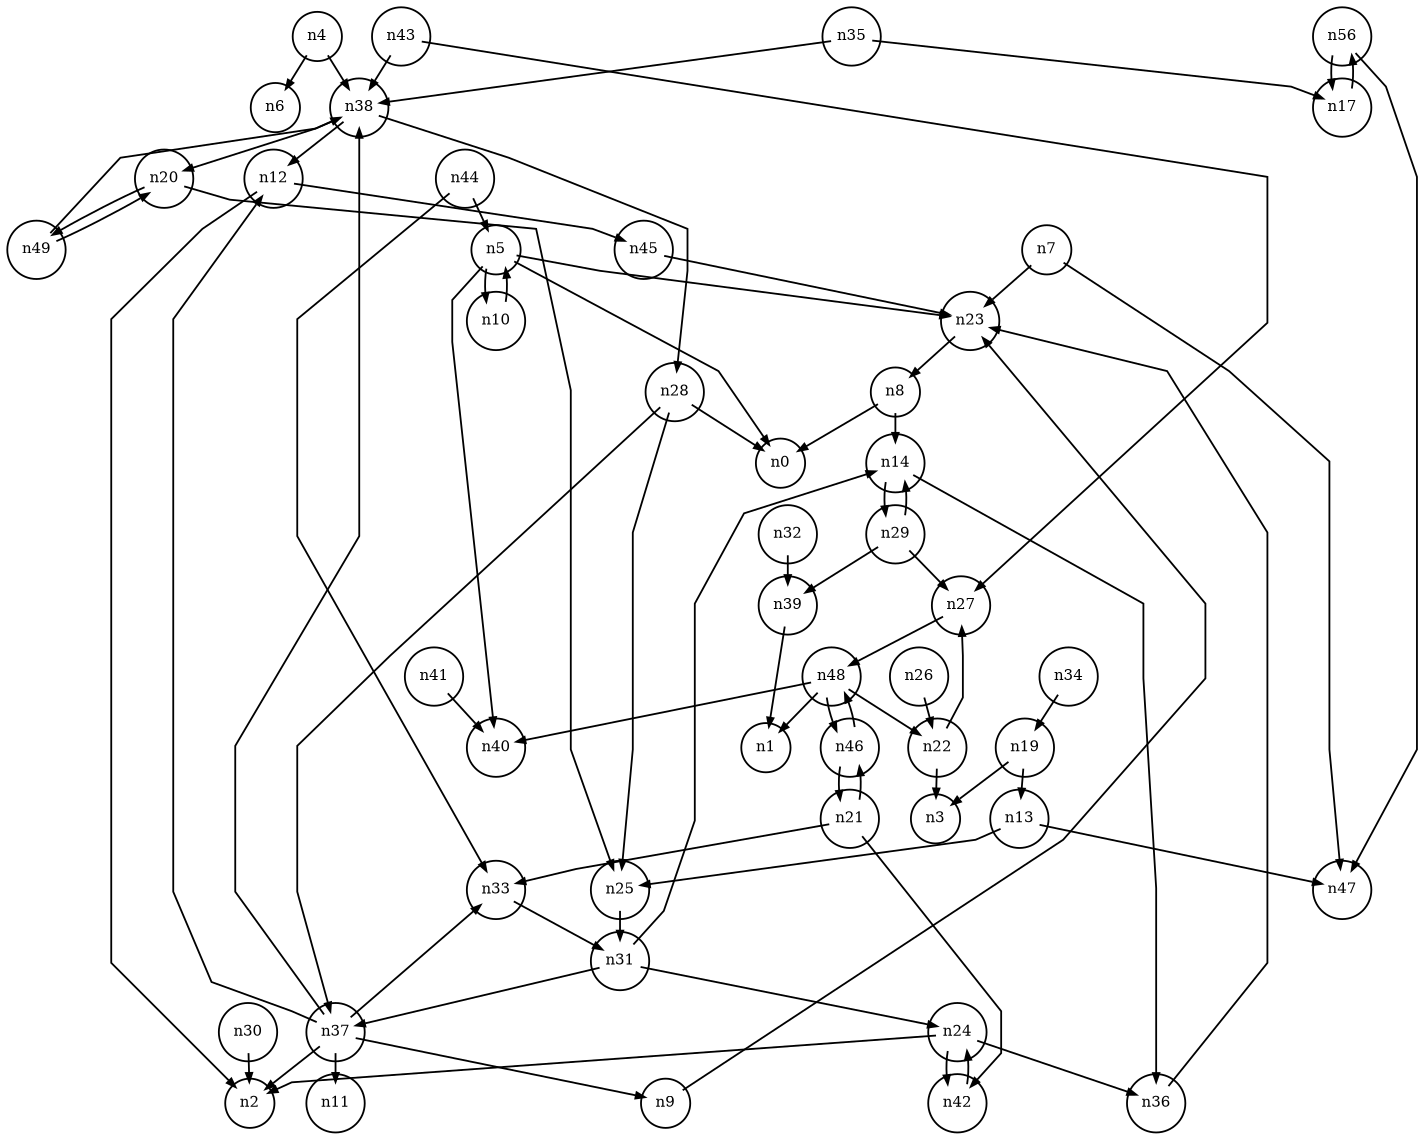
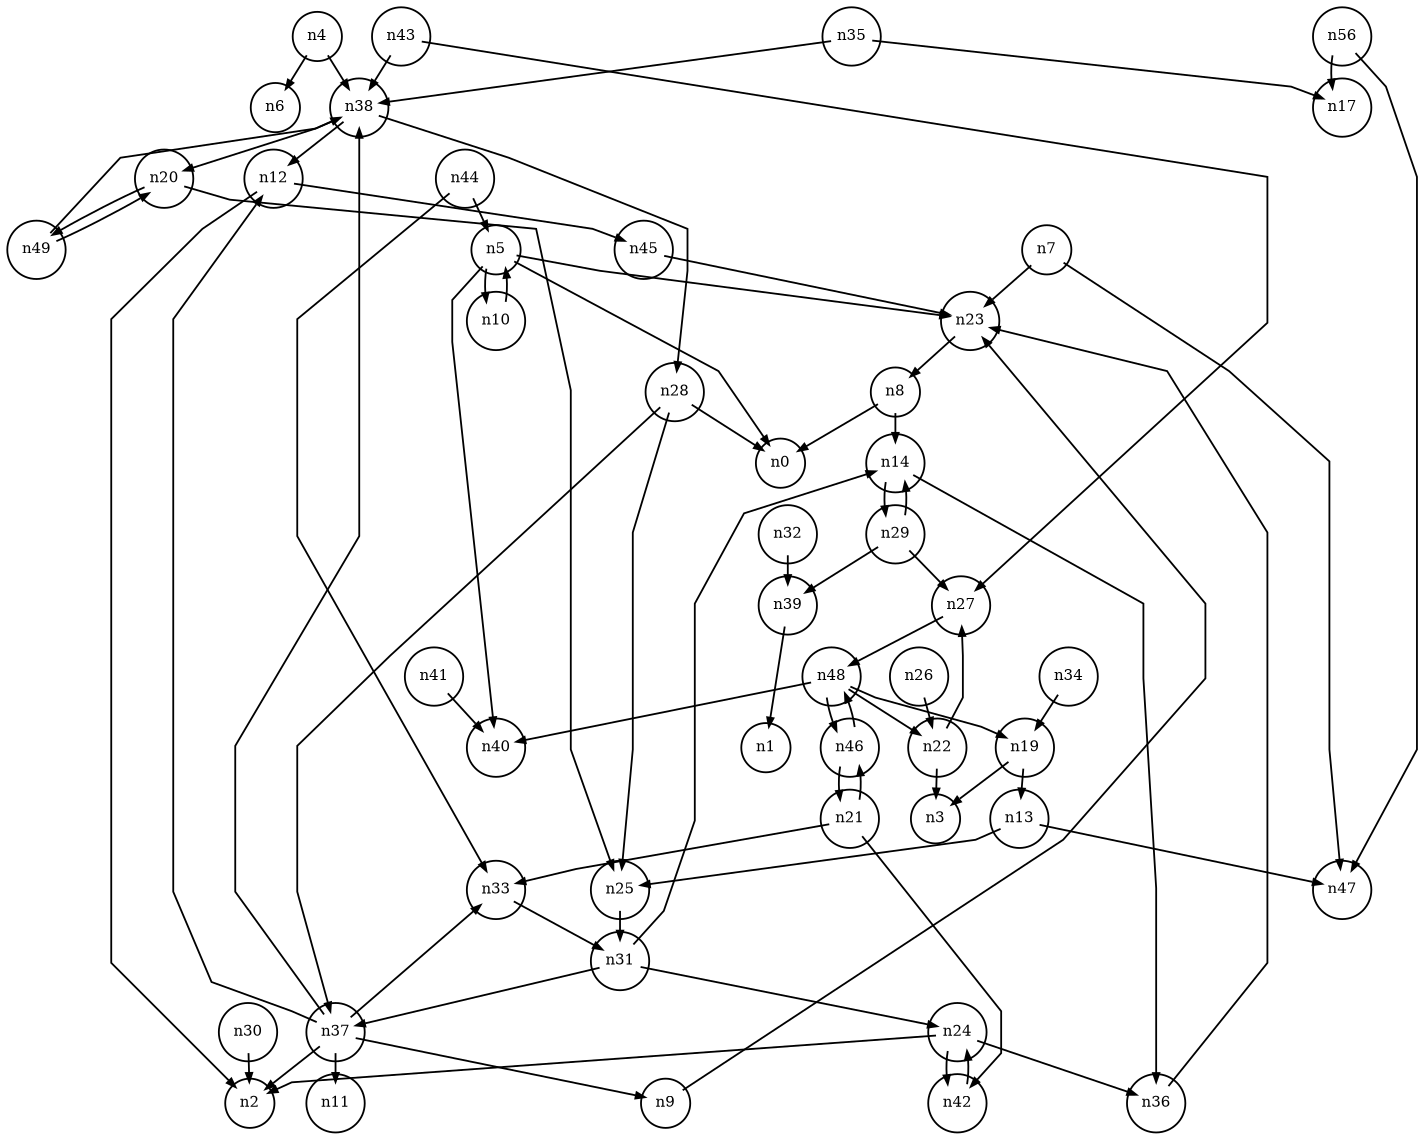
edge "n17" -> "n56": removed
edge "n48" -> "n1": now "n48" -> "n19"
